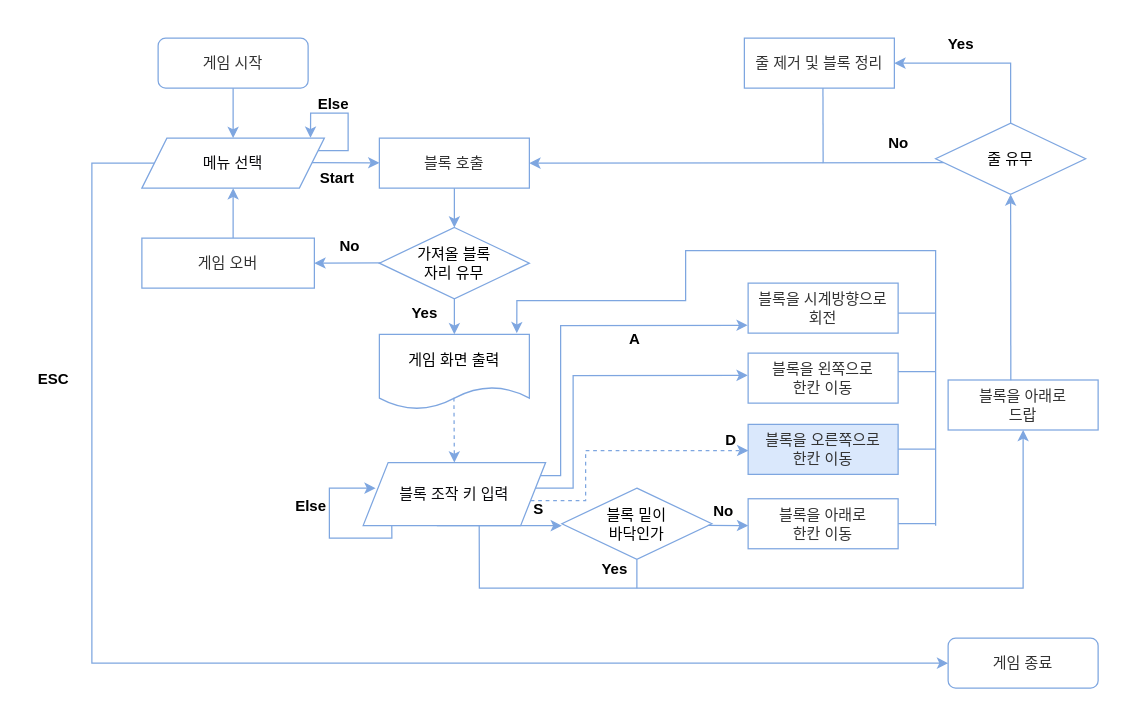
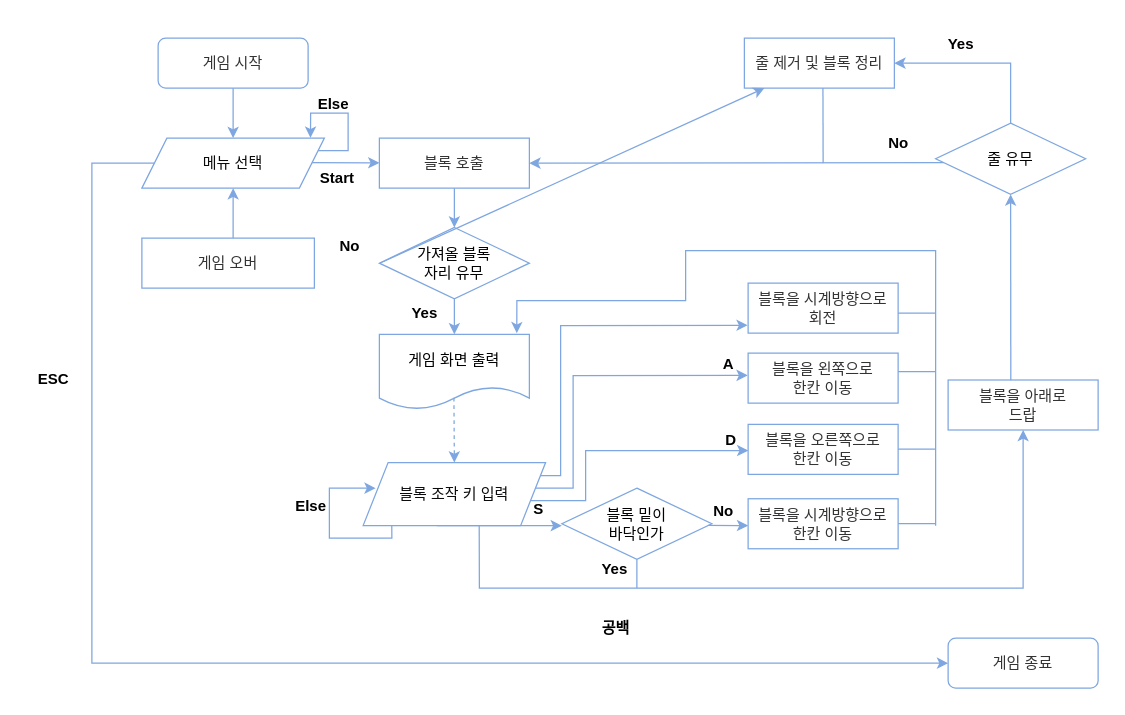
edge "가져올 블록 자리 유무" -> "게임 오버": now "가져올 블록 자리 유무" -> "줄 제거 및 블록 정리"
node "A": moved (634, 339) -> (728, 364)
node "블록을 오른쪽으로 한칸 이동": fillcolor #dae8fc -> #ffffff
edge "블록 조작 키 입력" -> "블록을 오른쪽으로 한칸 이동": style dashed -> solid
node "블록을 아래로 한칸 이동": label "블록을 아래로 한칸 이동" -> "블록을 시계방향으로 한칸 이동"
node "공백": added
